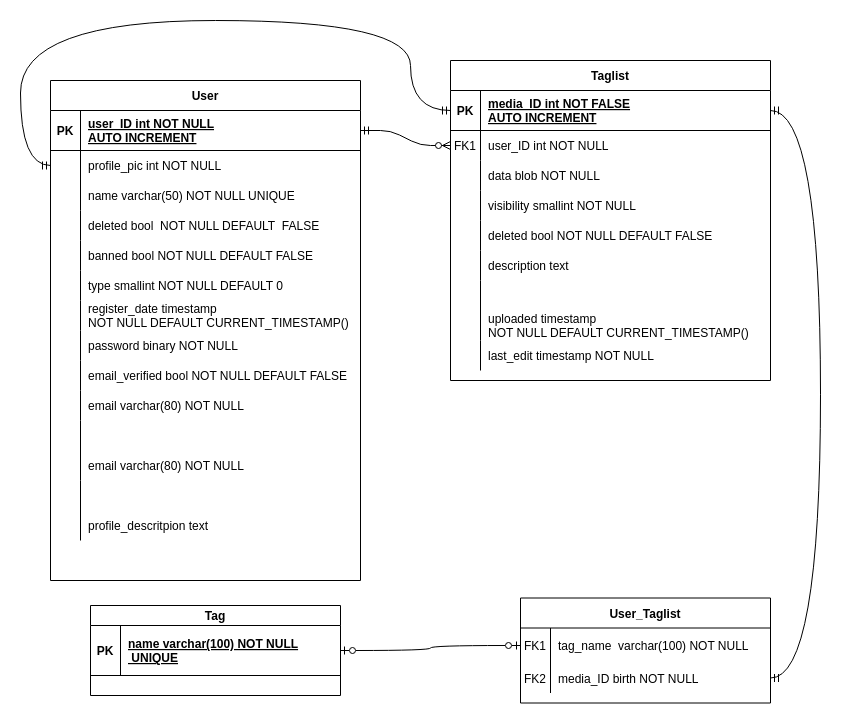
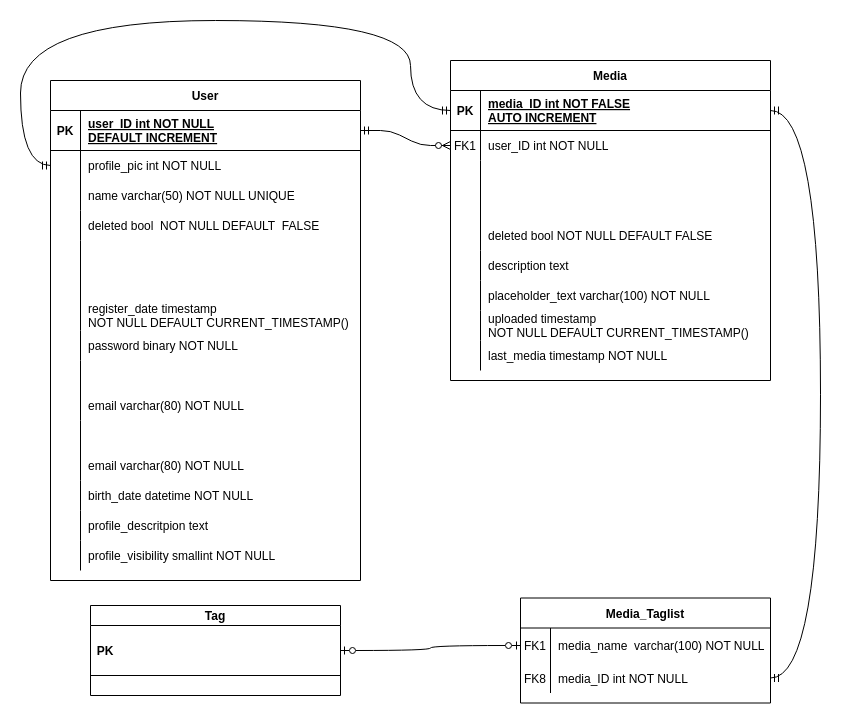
node "Taglist": label "Taglist" -> "Media"
node "user_ID int NOT NULL AUTO INCREMENT": label "user_ID int NOT NULL AUTO INCREMENT" -> "user_ID int NOT NULL DEFAULT INCREMENT"
node "data blob NOT NULL": removed
node "visibility smallint NOT NULL": removed
node "banned bool NOT NULL DEFAULT FALSE": removed
node "type smallint NOT NULL DEFAULT 0": removed
node "placeholder_text varchar(100) NOT NULL": added
node "last_edit timestamp NOT NULL": label "last_edit timestamp NOT NULL" -> "last_media timestamp NOT NULL"
node "email_verified bool NOT NULL DEFAULT FALSE": removed
node "birth_date datetime NOT NULL": added
node "profile_visibility smallint NOT NULL": added
node "User_Taglist": label "User_Taglist" -> "Media_Taglist"
node "tag_name varchar(100) NOT NULL": label "tag_name varchar(100) NOT NULL" -> "media_name varchar(100) NOT NULL"
node "name varchar(100) NOT NULL UNIQUE": removed
node "FK2": label "FK2" -> "FK8"
node "media_ID birth NOT NULL": label "media_ID birth NOT NULL" -> "media_ID int NOT NULL"
